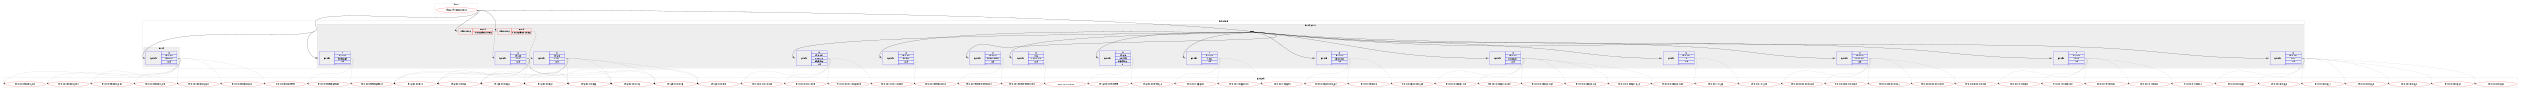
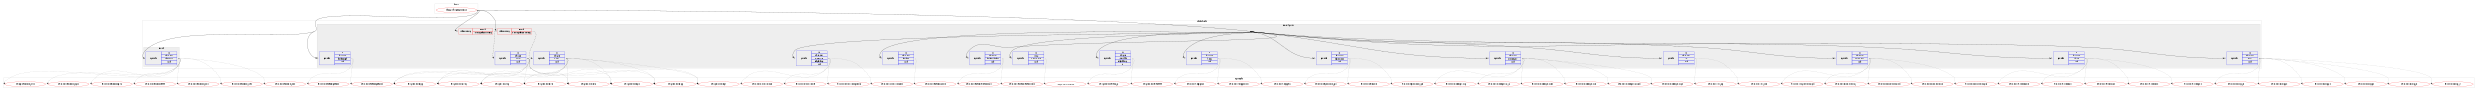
node "dev-python/setuptools-40.7.3": label "dev-python/setuptools-40.7.3" -> "dev-pack/setuptools-40.7.3"
node "dev-lang/python-2.7.15": label "dev-lang/python-2.7.15" -> "dev-lang/xlib-2.7.15"
node "dev-python/dbus-python-1.2.6-r1": label "dev-python/dbus-python-1.2.6-r1" -> "dev-python/virtual-python-1.2.6-r1"
node "dev-python/psutil-5.4.1": removed
